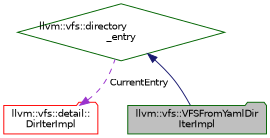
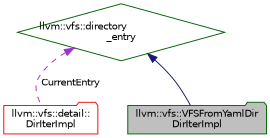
edge "llvm::vfs::directory _entry" -> "llvm::vfs::detail:: DirIterImpl": reversed
node "llvm::vfs::VFSFromYamlDir IterImpl": label "llvm::vfs::VFSFromYamlDir IterImpl" -> "llvm::vfs::VFSFromYamlDir DirIterImpl"
